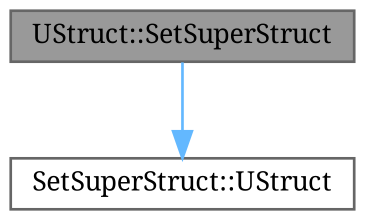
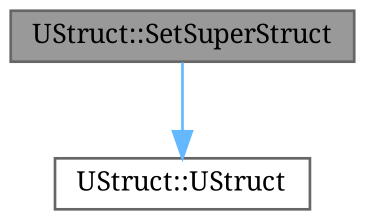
node "SetSuperStruct::UStruct": label "SetSuperStruct::UStruct" -> "UStruct::UStruct"
